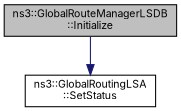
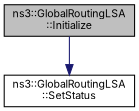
node "ns3::GlobalRouteManagerLSDB ::Initialize": label "ns3::GlobalRouteManagerLSDB ::Initialize" -> "ns3::GlobalRoutingLSA ::Initialize"
